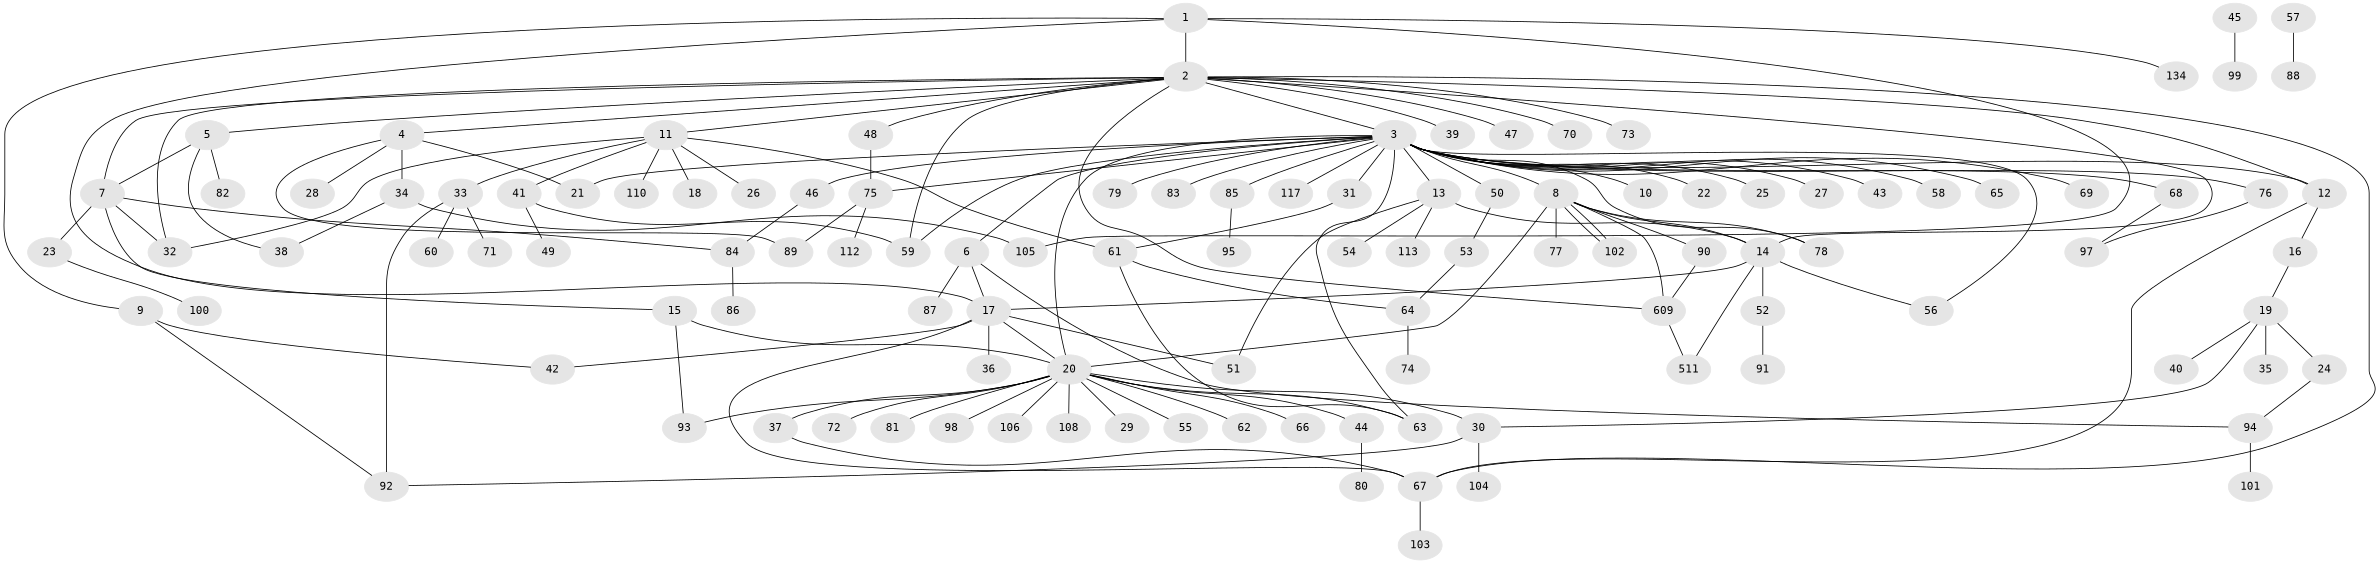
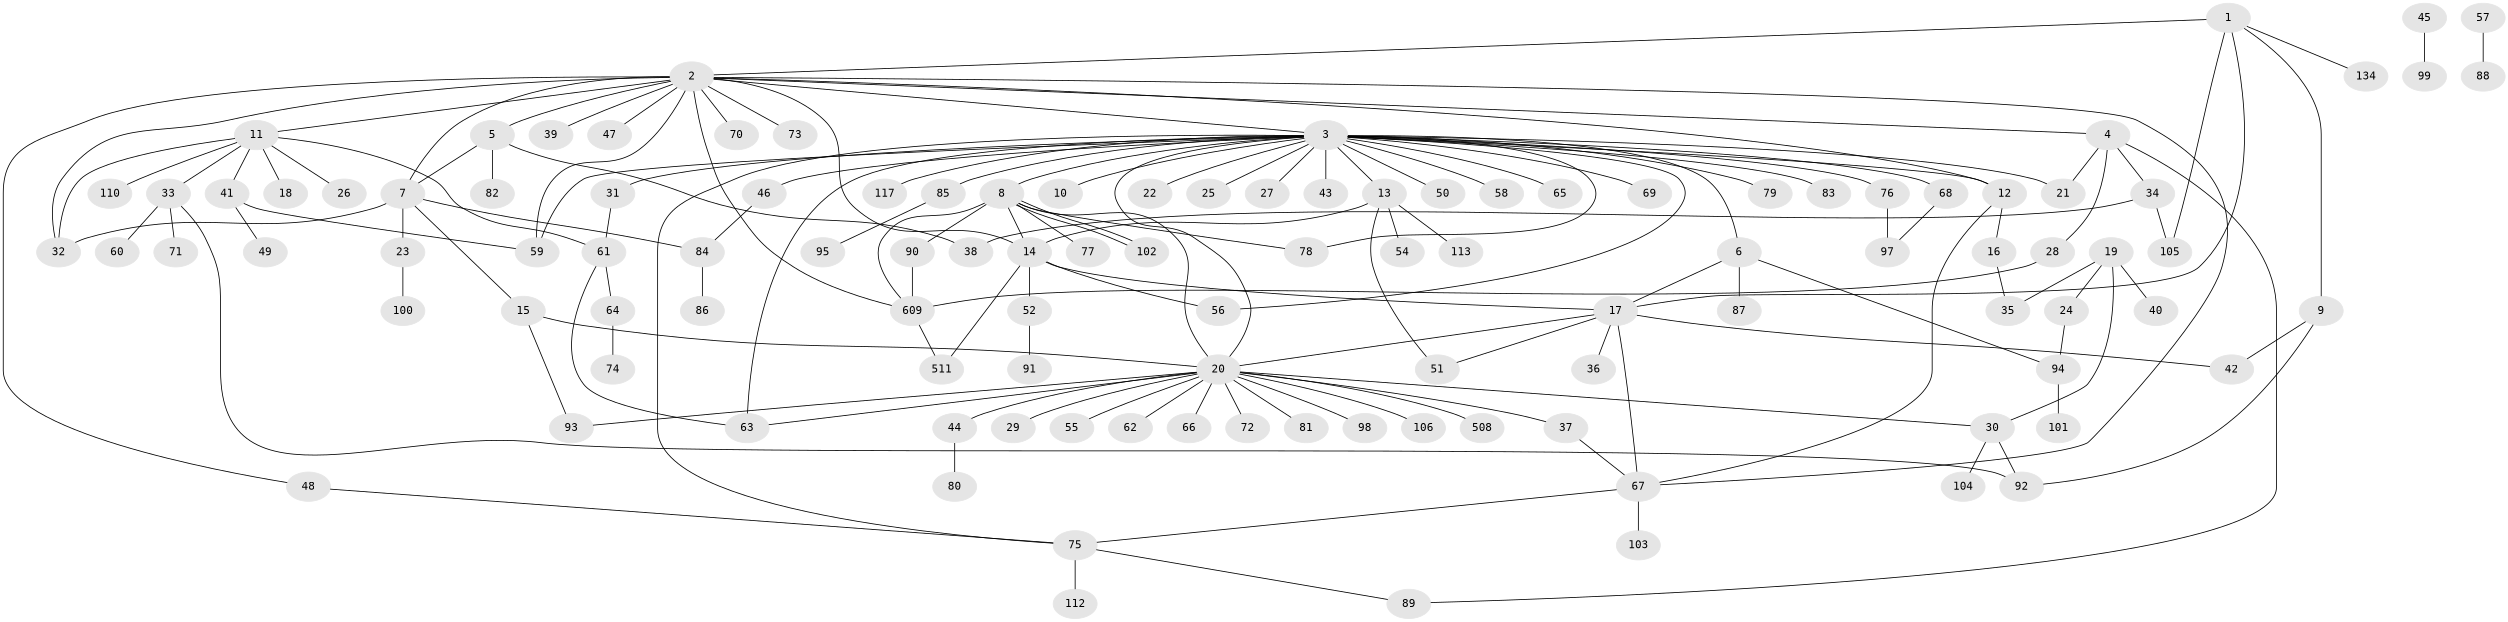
node "53": removed
edge "16" -- "19": now "16" -- "35"
edge "28" -- "609": added
node "108": label "108" -> "508"
edge "67" -- "75": added
